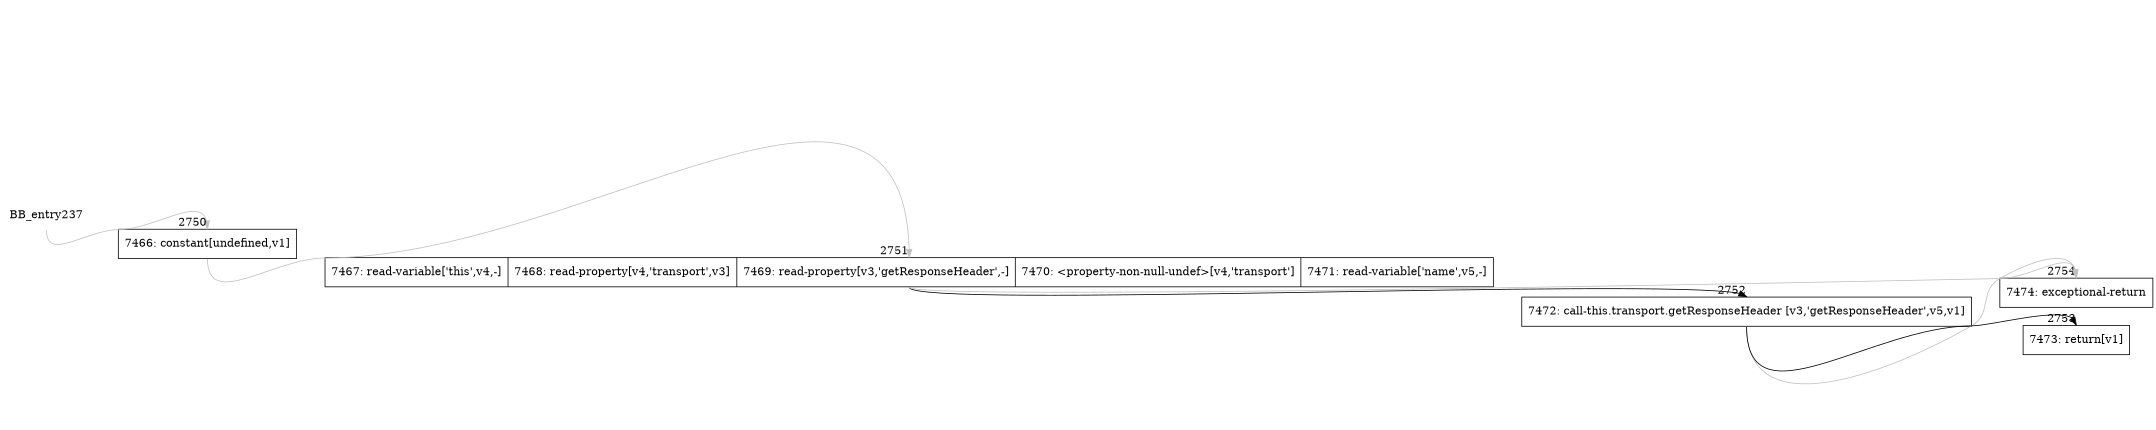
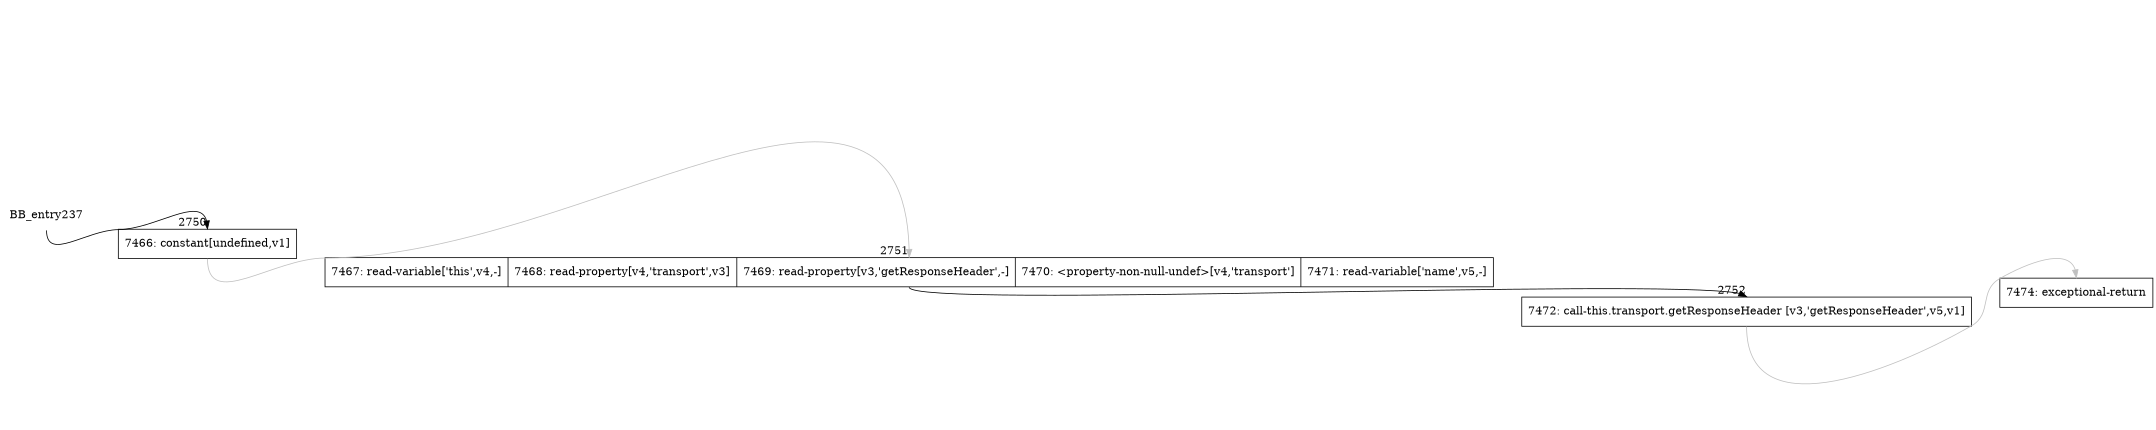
edge "BB_entry237" -> "7466: constant[undefined,v1]": color gray -> black
edge "7467: read-variable['this',v4,-]" -> "7474: exceptional-return": removed
node "7473: return[v1]": removed
